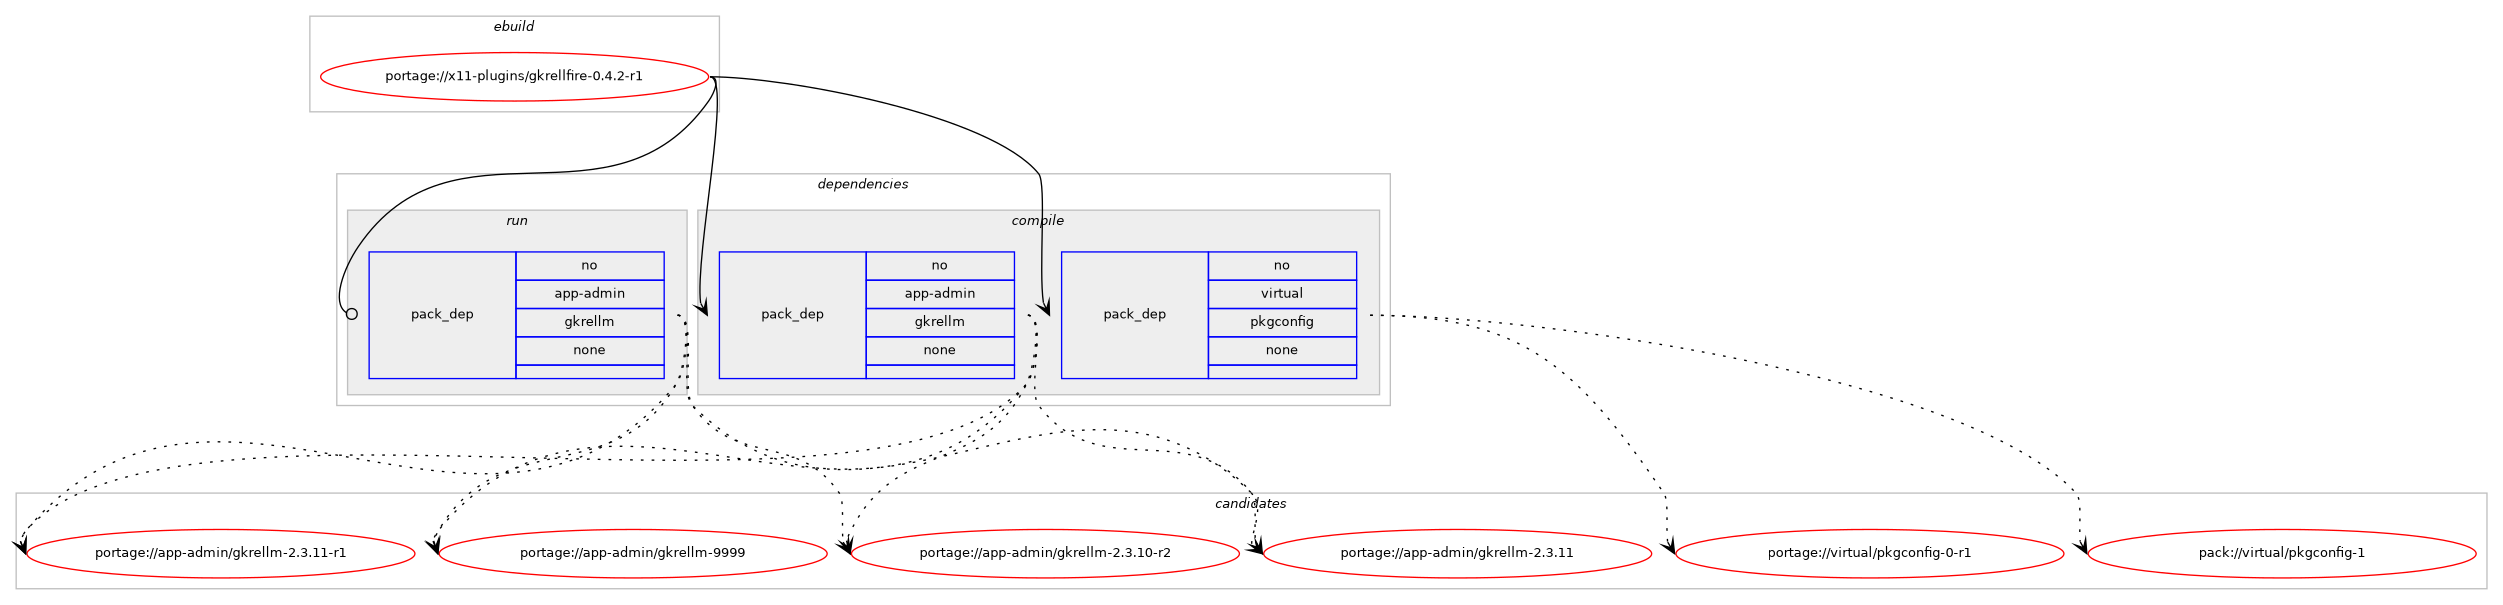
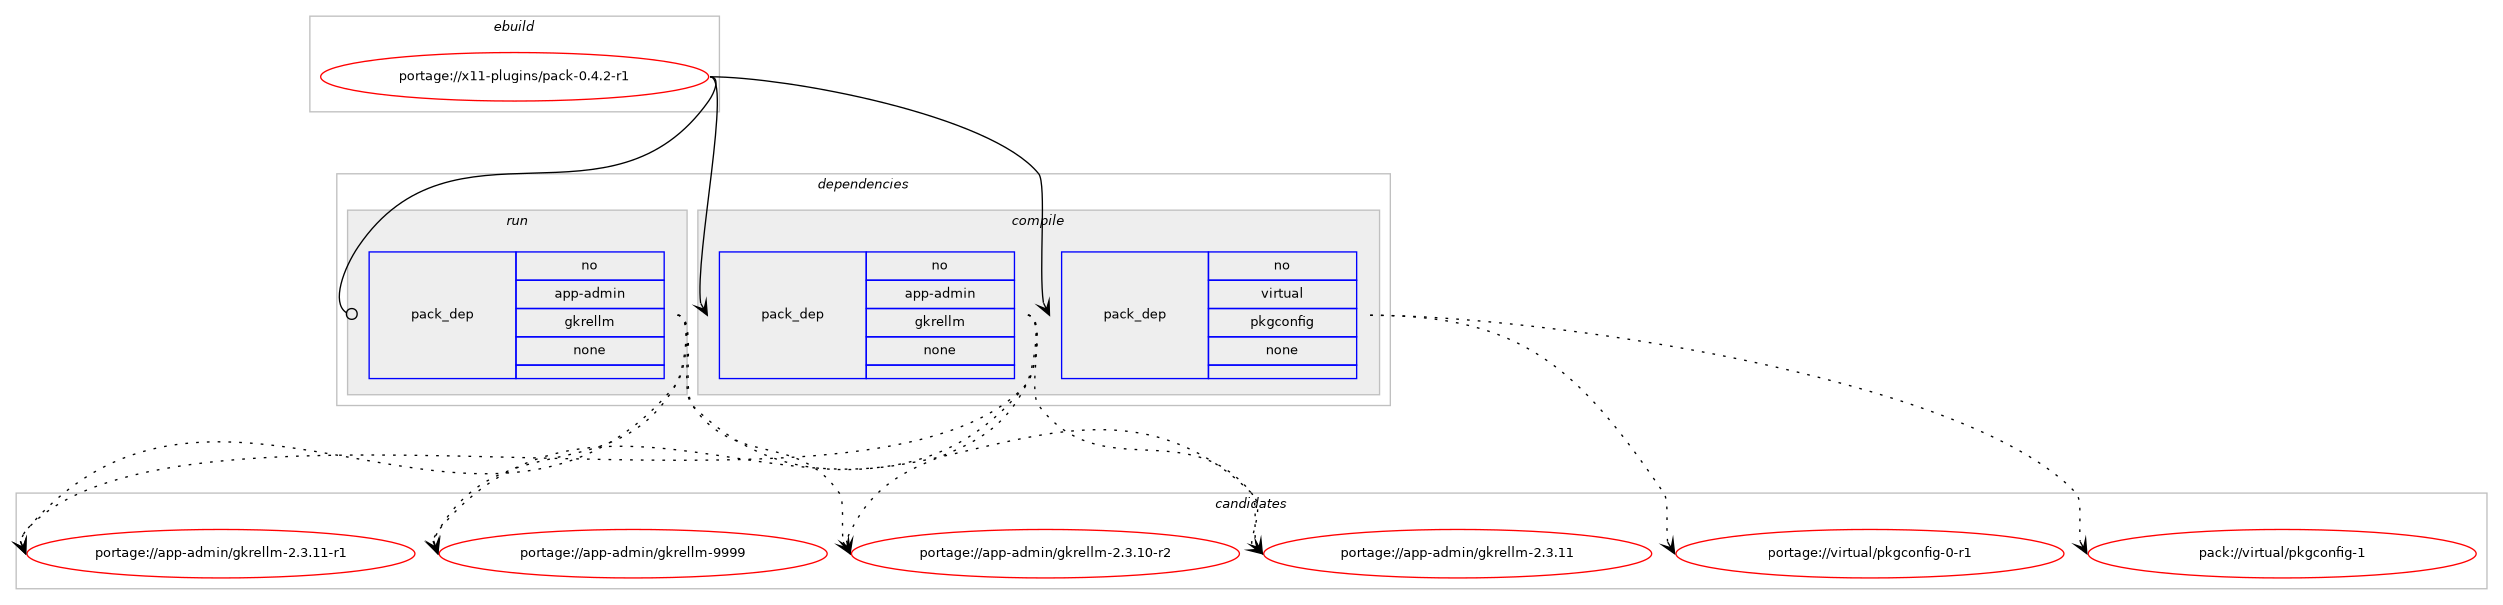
node "portage://x11-plugins/gkrellfire-0.4.2-r1": label "portage://x11-plugins/gkrellfire-0.4.2-r1" -> "portage://x11-plugins/pack-0.4.2-r1"
